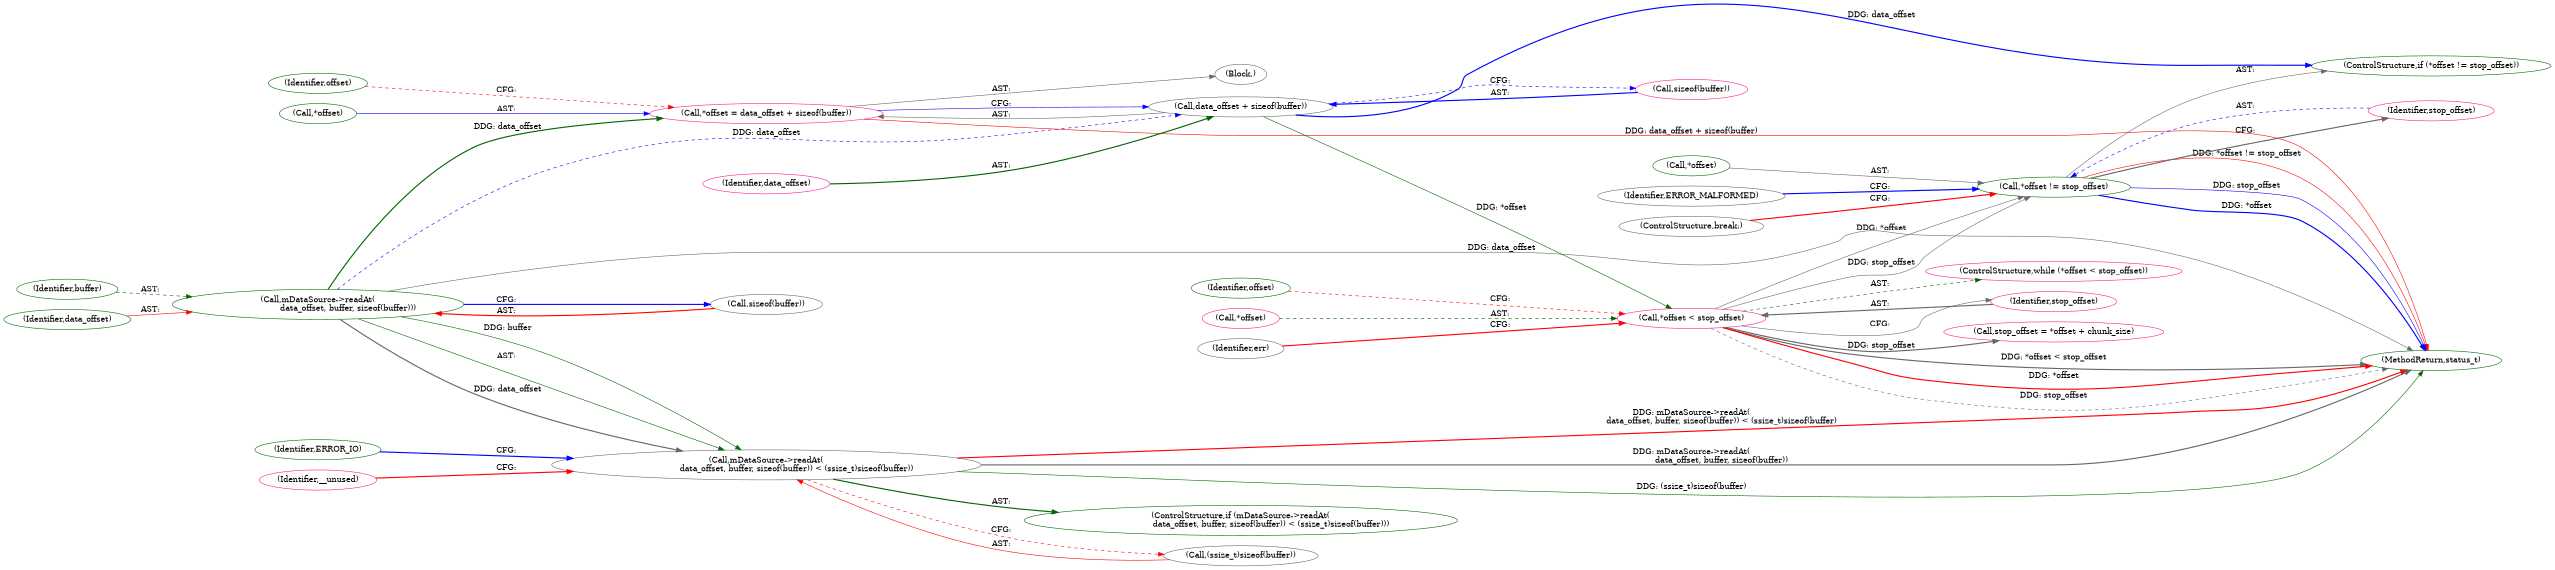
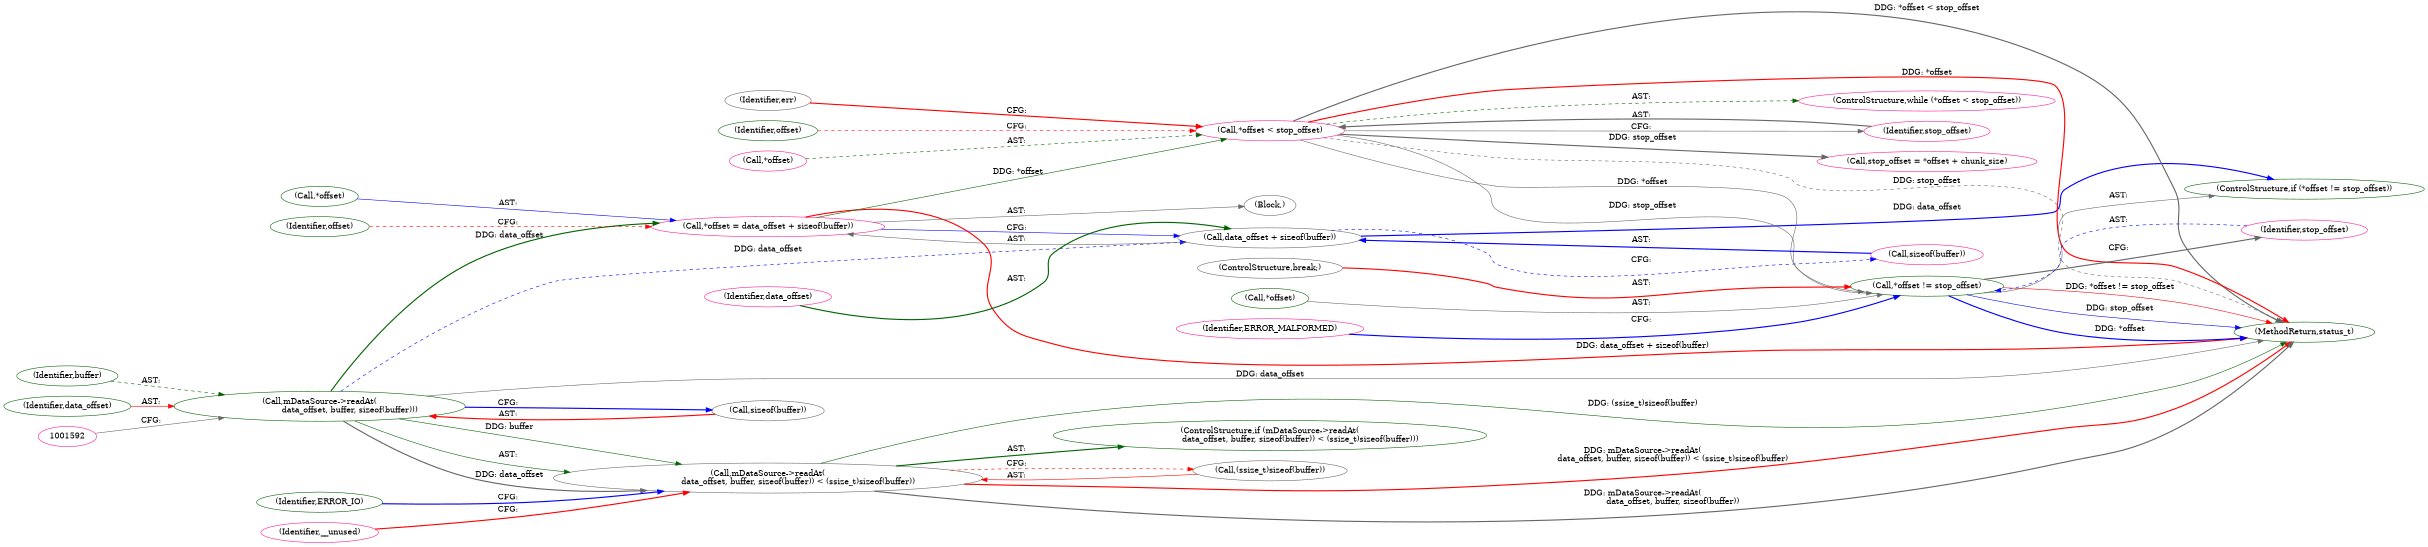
edge "(Call,*offset = data_offset + sizeof(buffer))" -> "(MethodReturn,status_t)": style solid -> bold
node "(Identifier,ERROR_MALFORMED)": color gray40 -> deeppink
edge "(ControlStructure,break;)" -> "(Call,*offset != stop_offset)": label "CFG: " -> "AST: "
edge "(Call,data_offset + sizeof(buffer))" -> "(Call,*offset < stop_offset)": now "(Call,*offset = data_offset + sizeof(buffer))" -> "(Call,*offset < stop_offset)"
node "1001592": added
